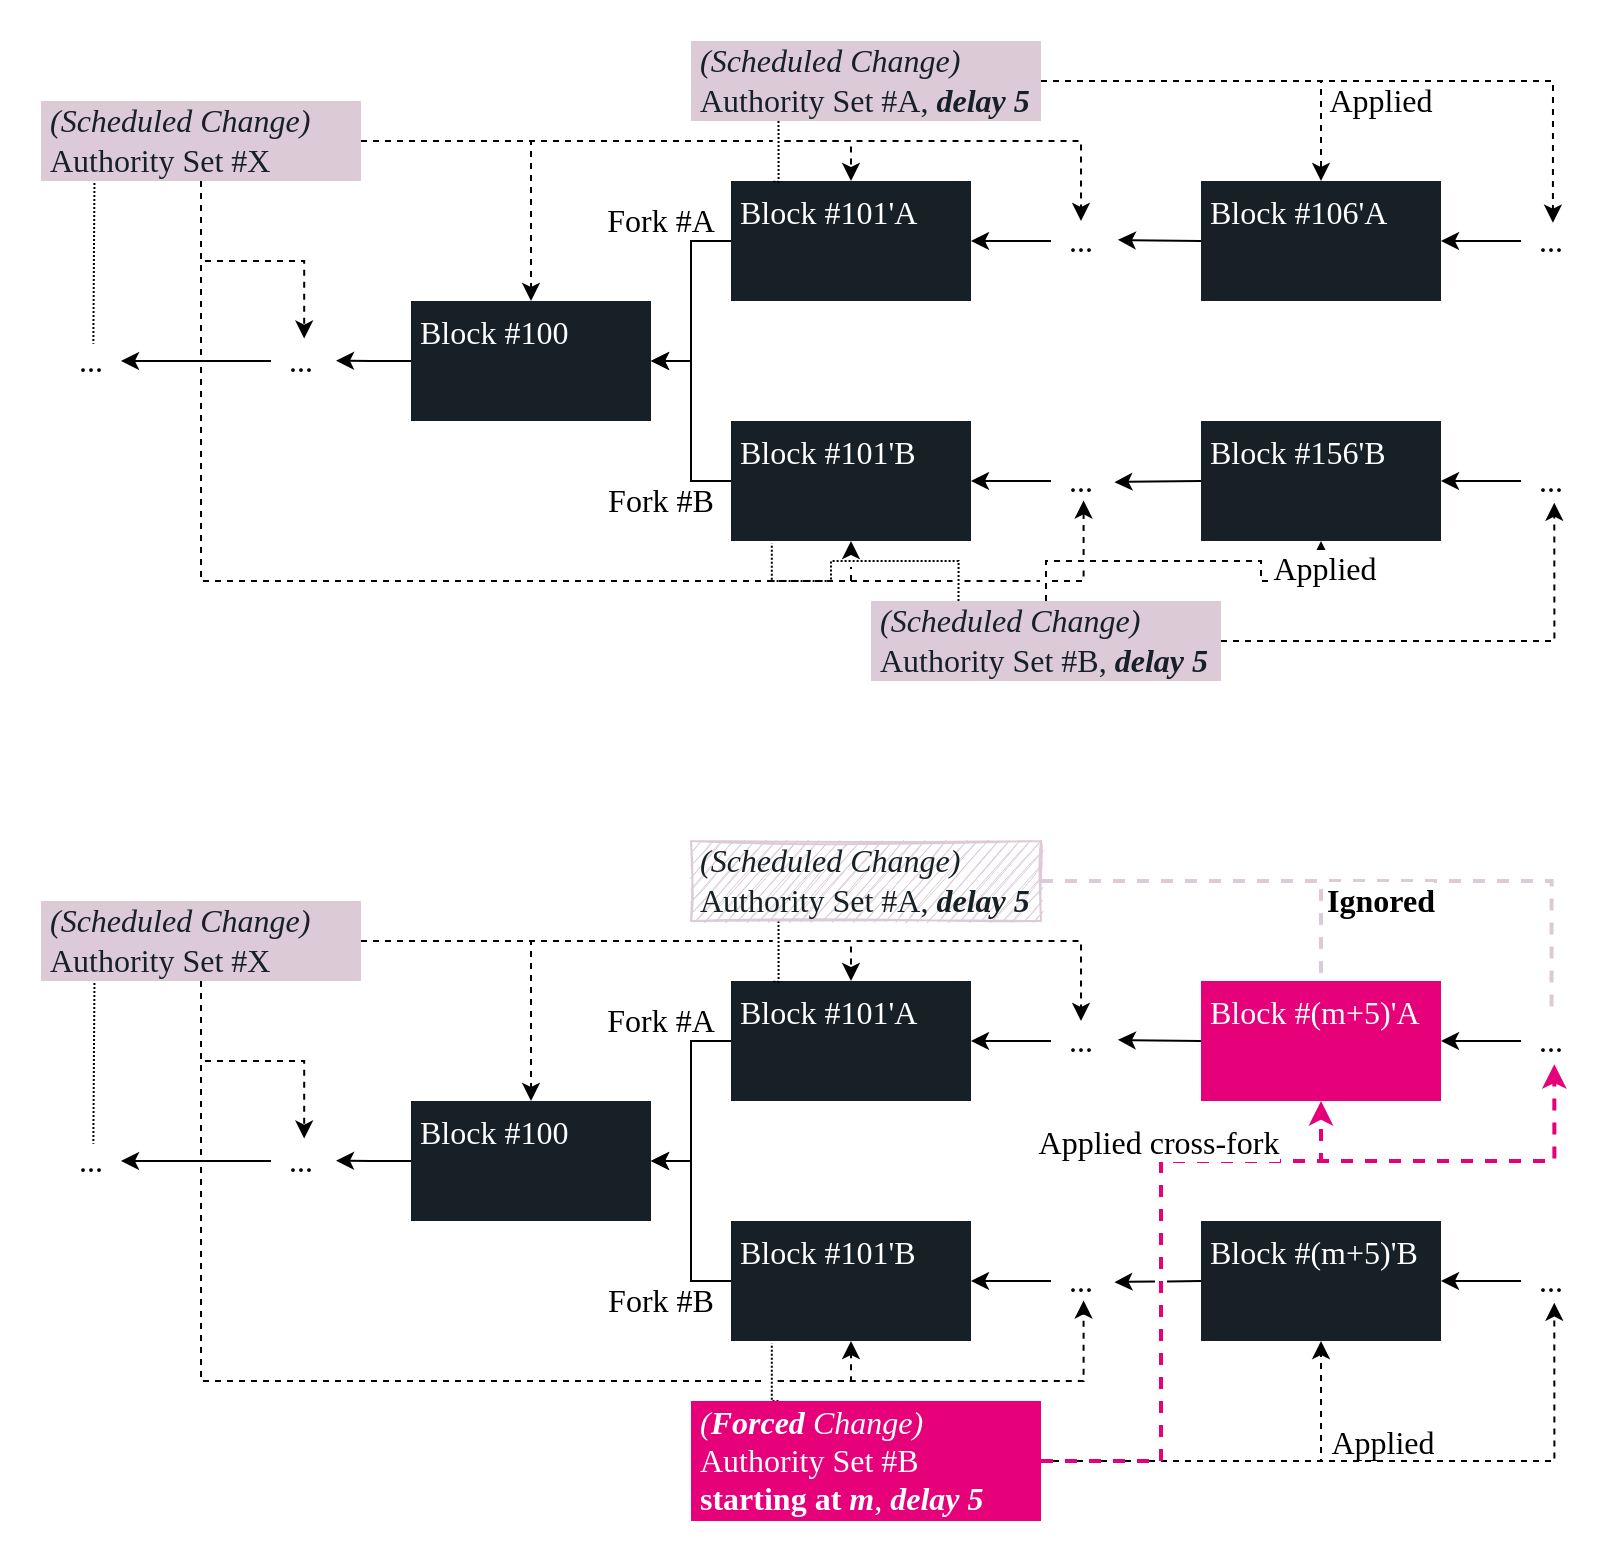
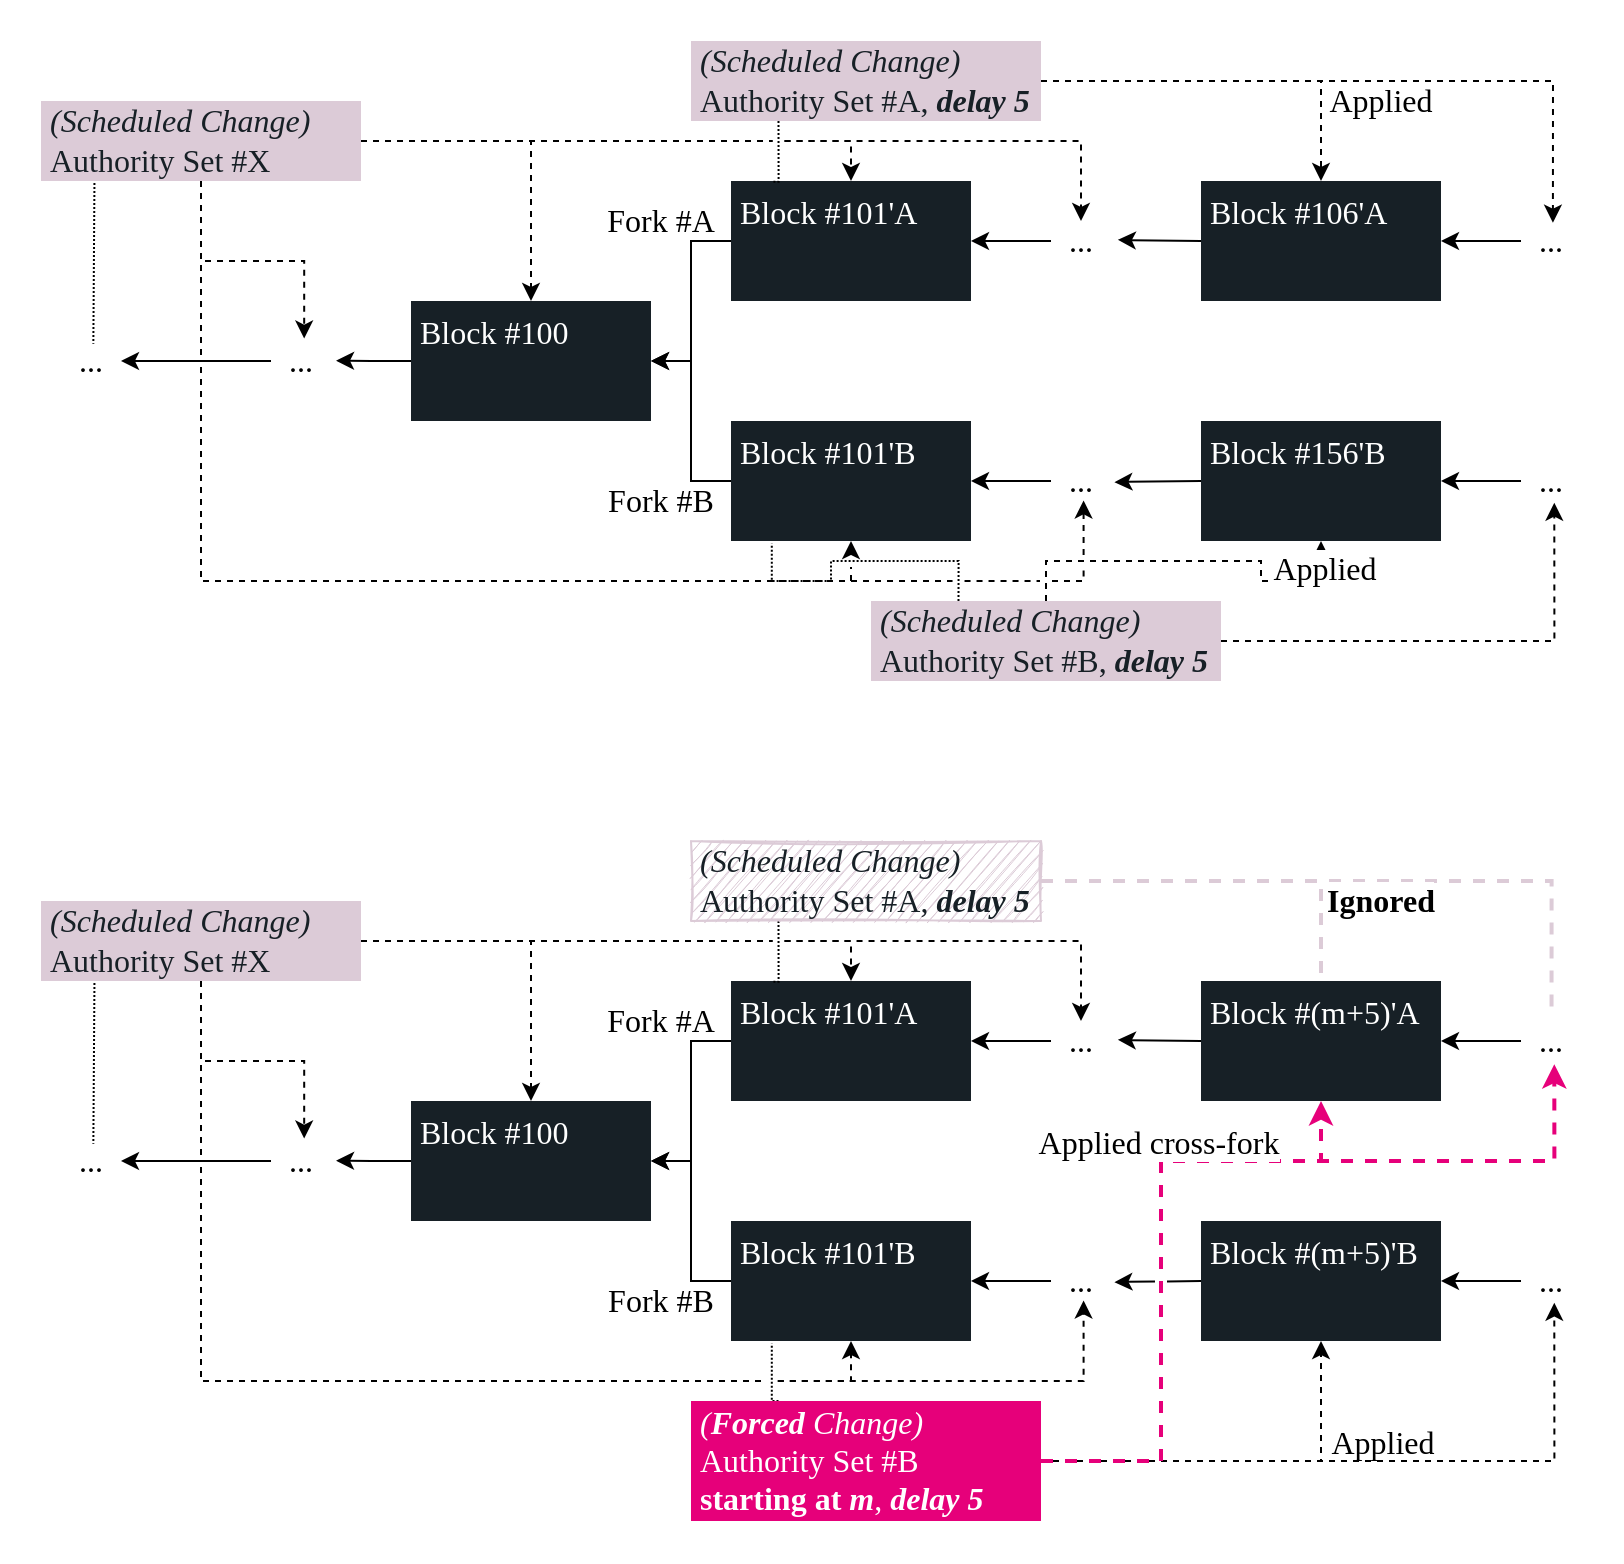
node "Block #(m+5)'A": fillcolor #e6007a -> #172026
